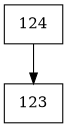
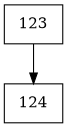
edge "124" -> "123": reversed
